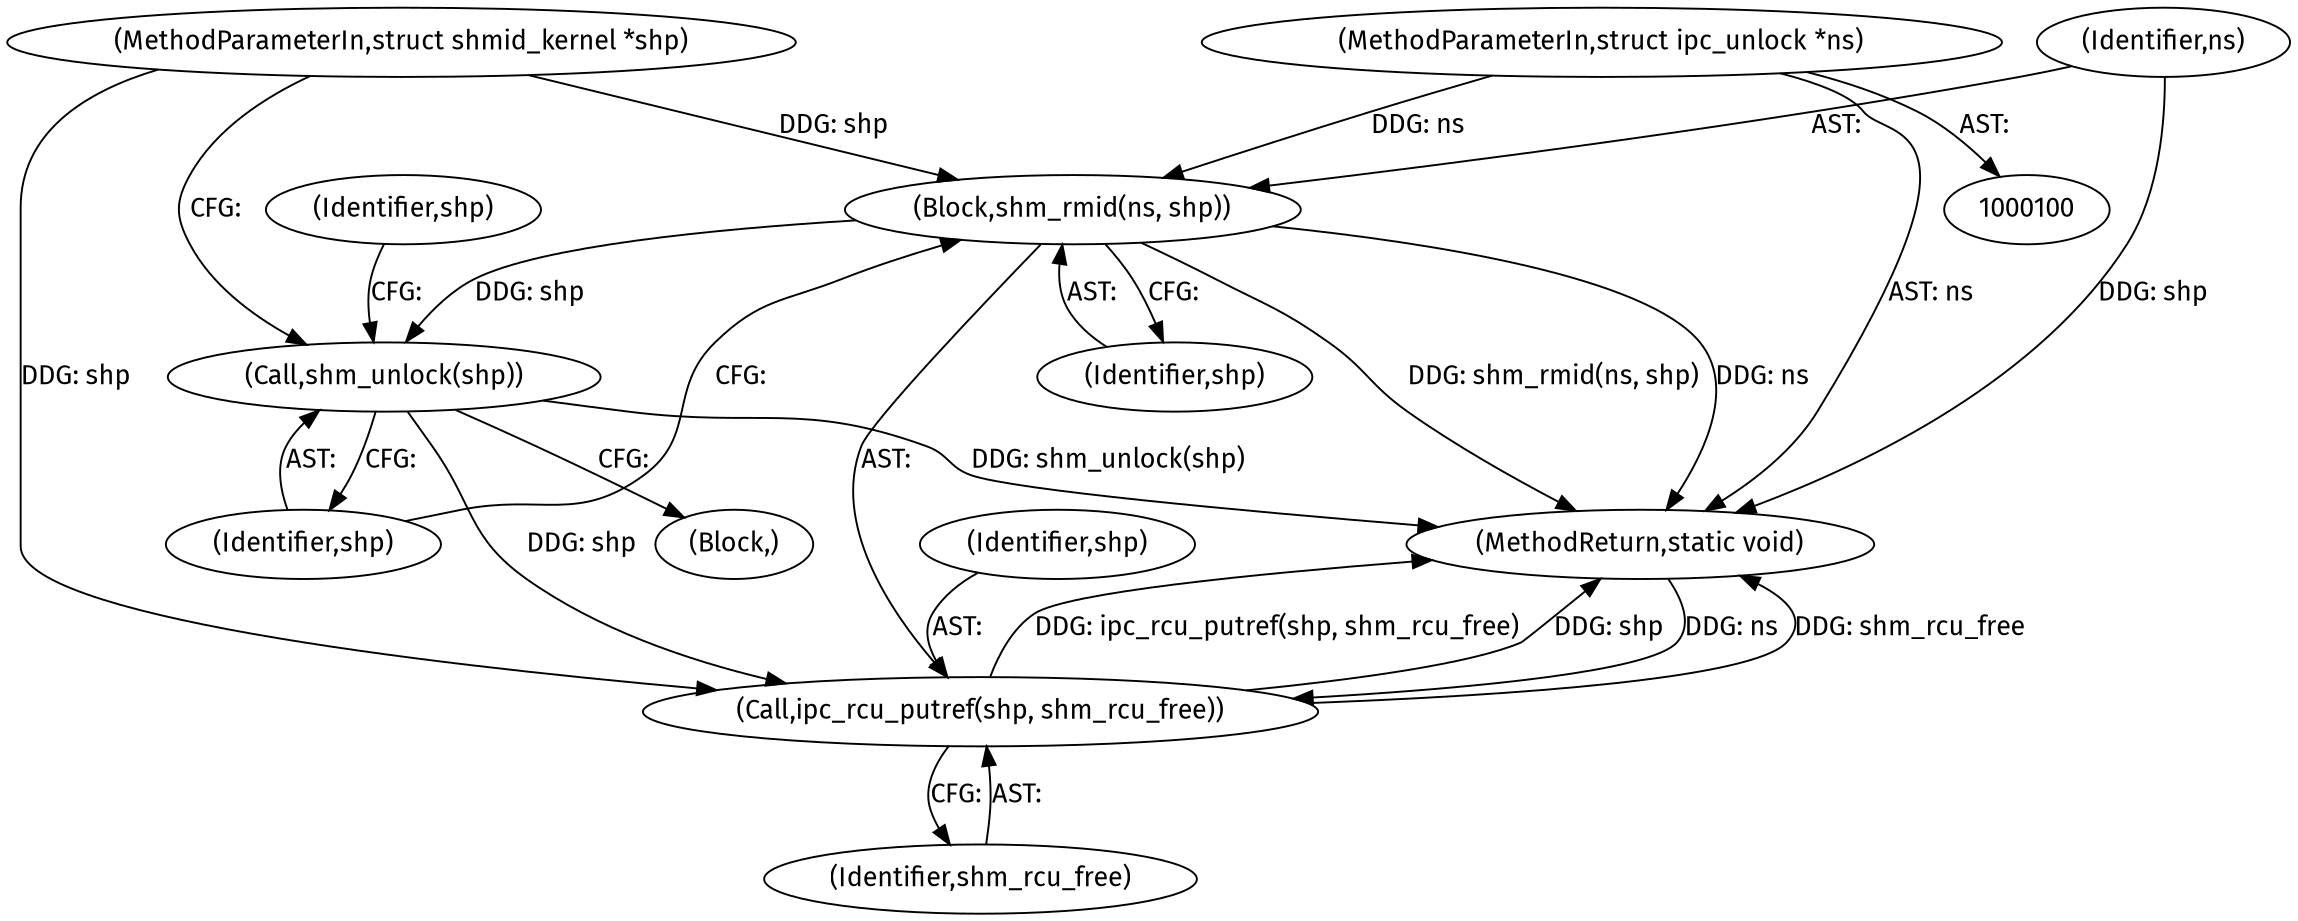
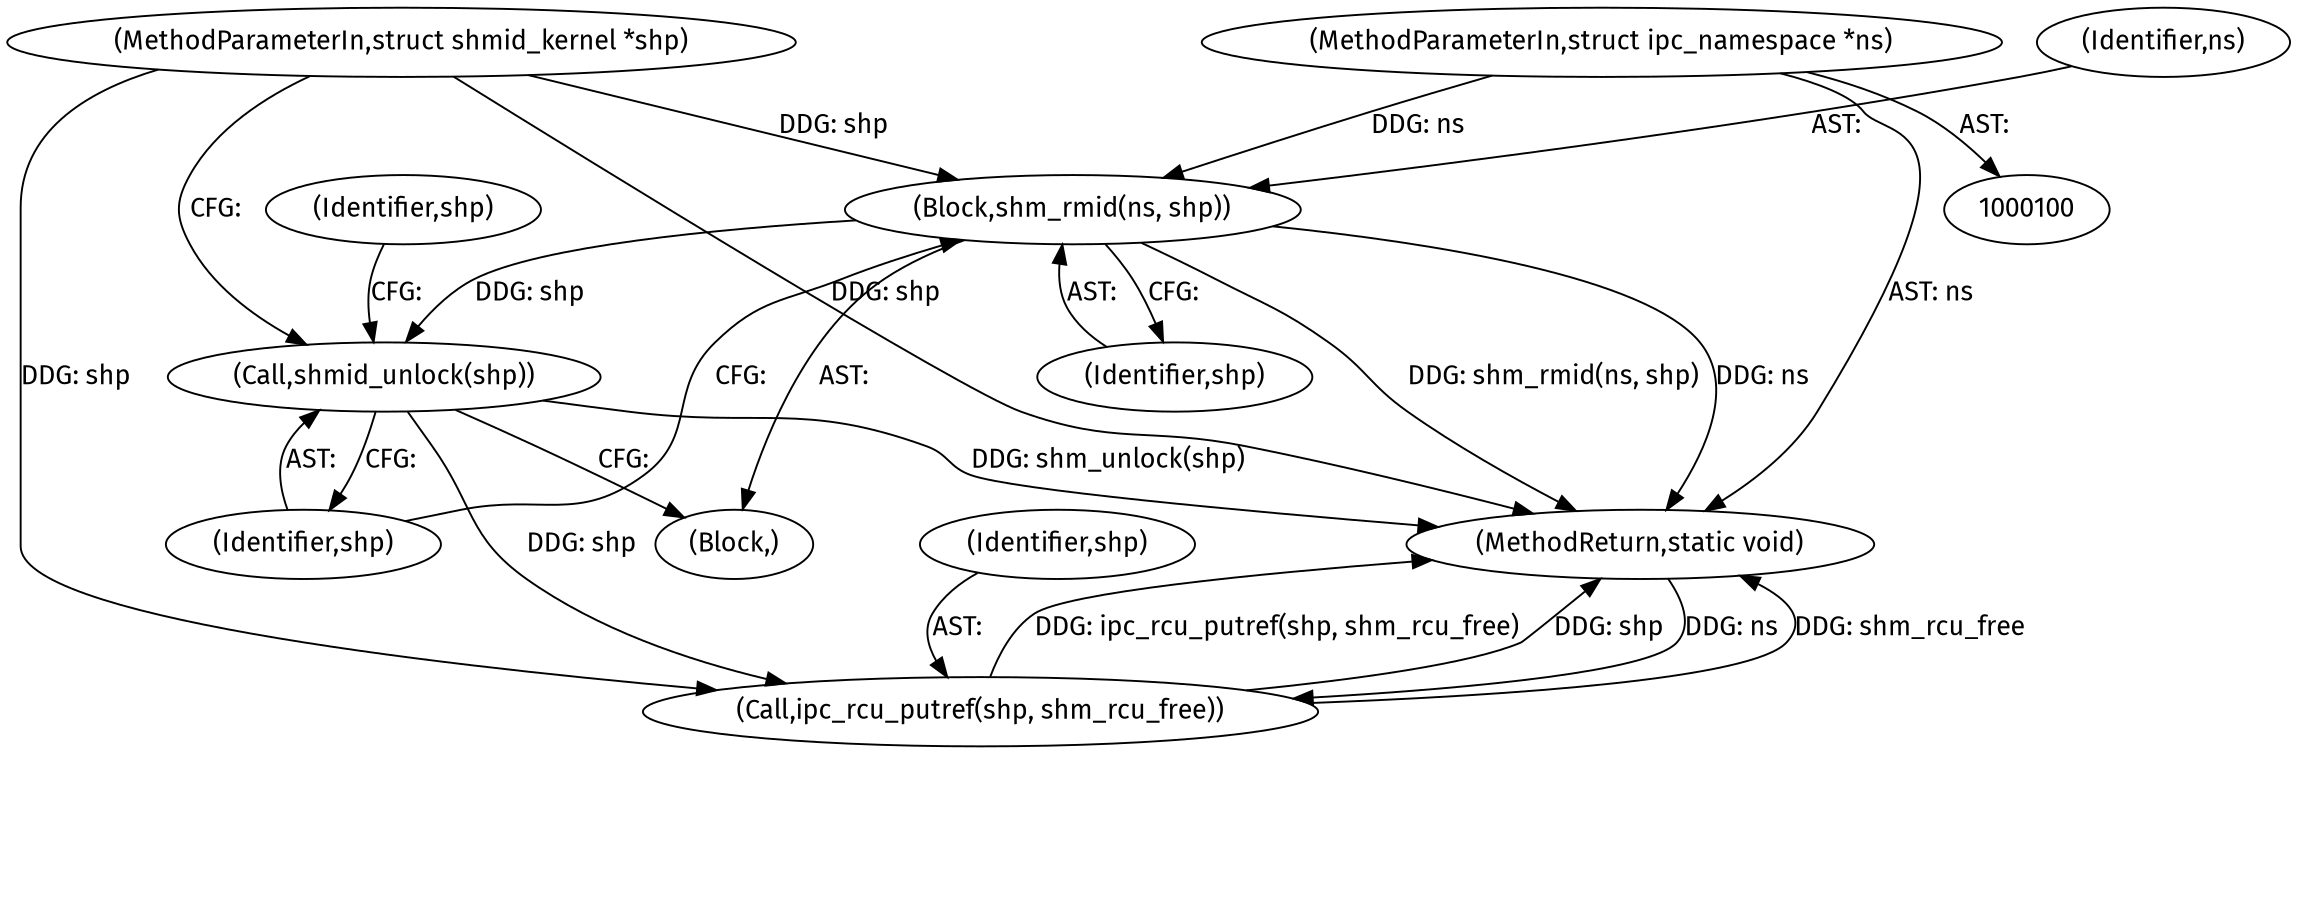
node "(MethodParameterIn,struct ipc_unlock *ns)": label "(MethodParameterIn,struct ipc_unlock *ns)" -> "(MethodParameterIn,struct ipc_namespace *ns)"
edge "(Identifier,ns)" -> "(MethodReturn,static void)": now "(MethodParameterIn,struct shmid_kernel *shp)" -> "(MethodReturn,static void)"
node "(Call,shm_unlock(shp))": label "(Call,shm_unlock(shp))" -> "(Call,shmid_unlock(shp))"
edge "(Block,shm_rmid(ns, shp))" -> "(Call,ipc_rcu_putref(shp, shm_rcu_free))": now "(Block,shm_rmid(ns, shp))" -> "(Block,)"
node "(Identifier,shm_rcu_free)": removed
